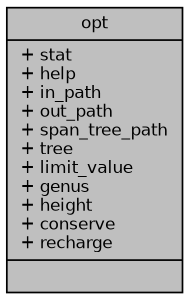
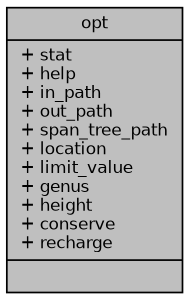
node "opt": text "+ tree" -> "+ location"
